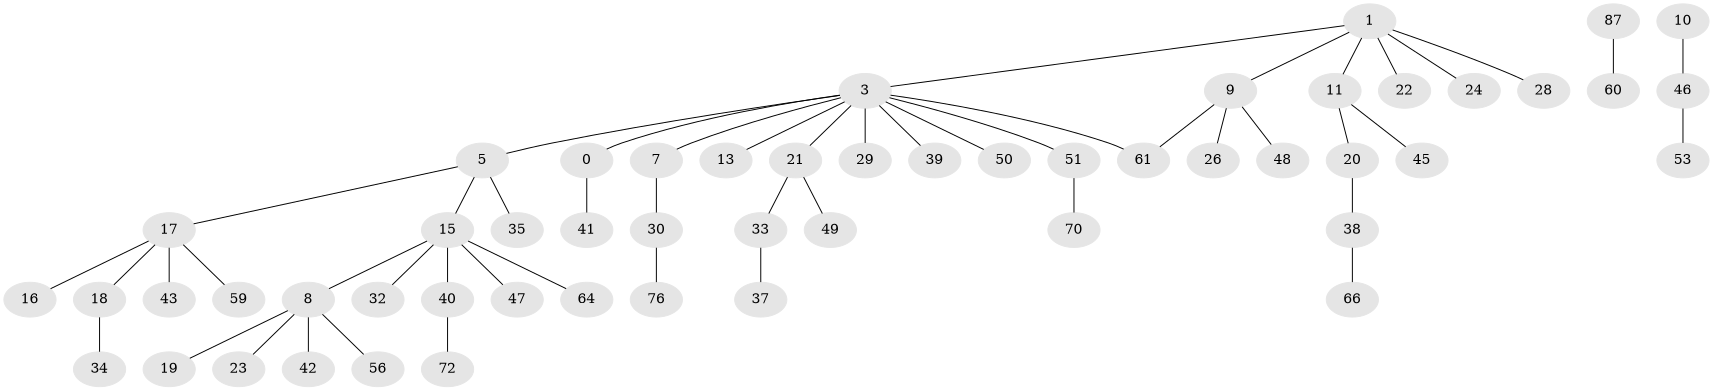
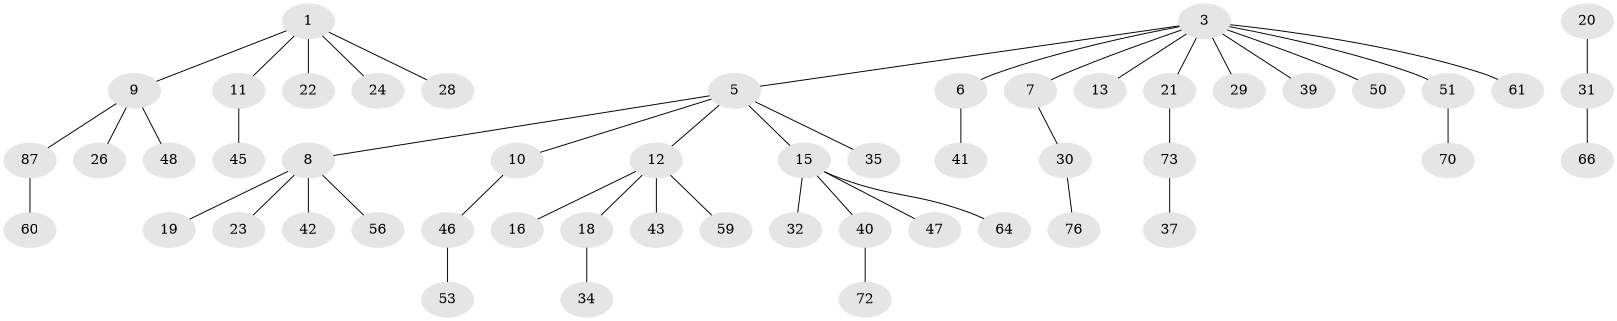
edge "1" -- "3": removed
edge "5" -- "10": added
edge "9" -- "61": now "9" -- "87"
edge "11" -- "20": removed
node "0": label "0" -> "6"
node "17": label "17" -> "12"
node "33": label "33" -> "73"
node "49": removed
node "38": label "38" -> "31"
edge "15" -- "8": now "5" -- "8"
